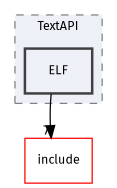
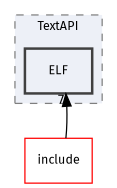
edge "ELF" -> "include": reversed
